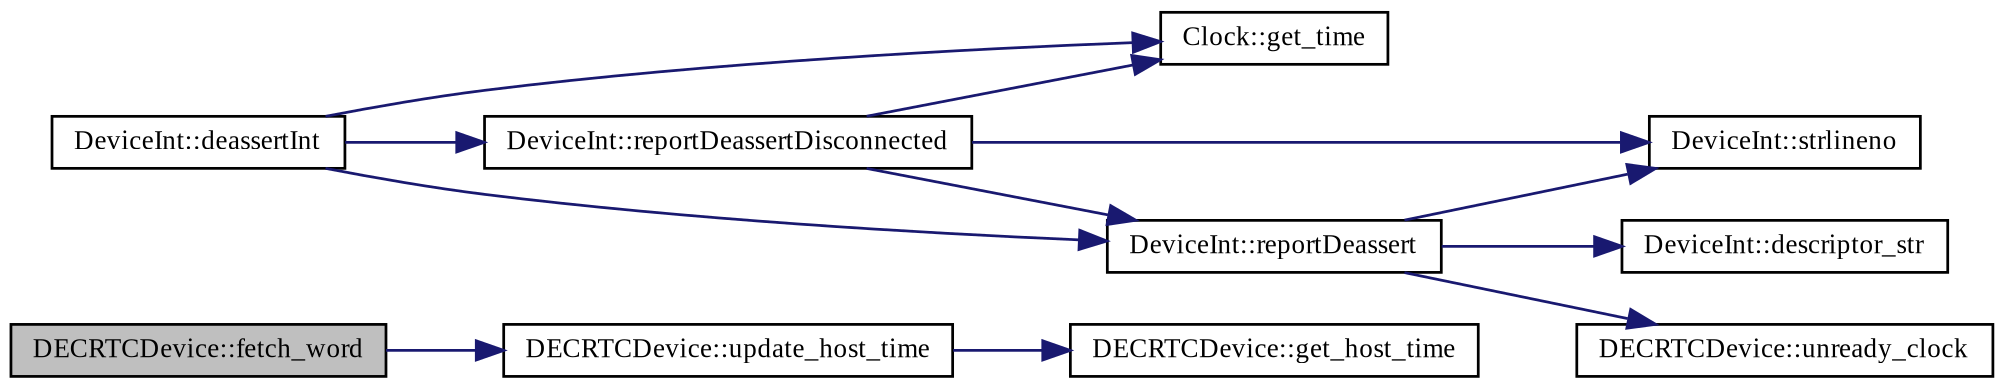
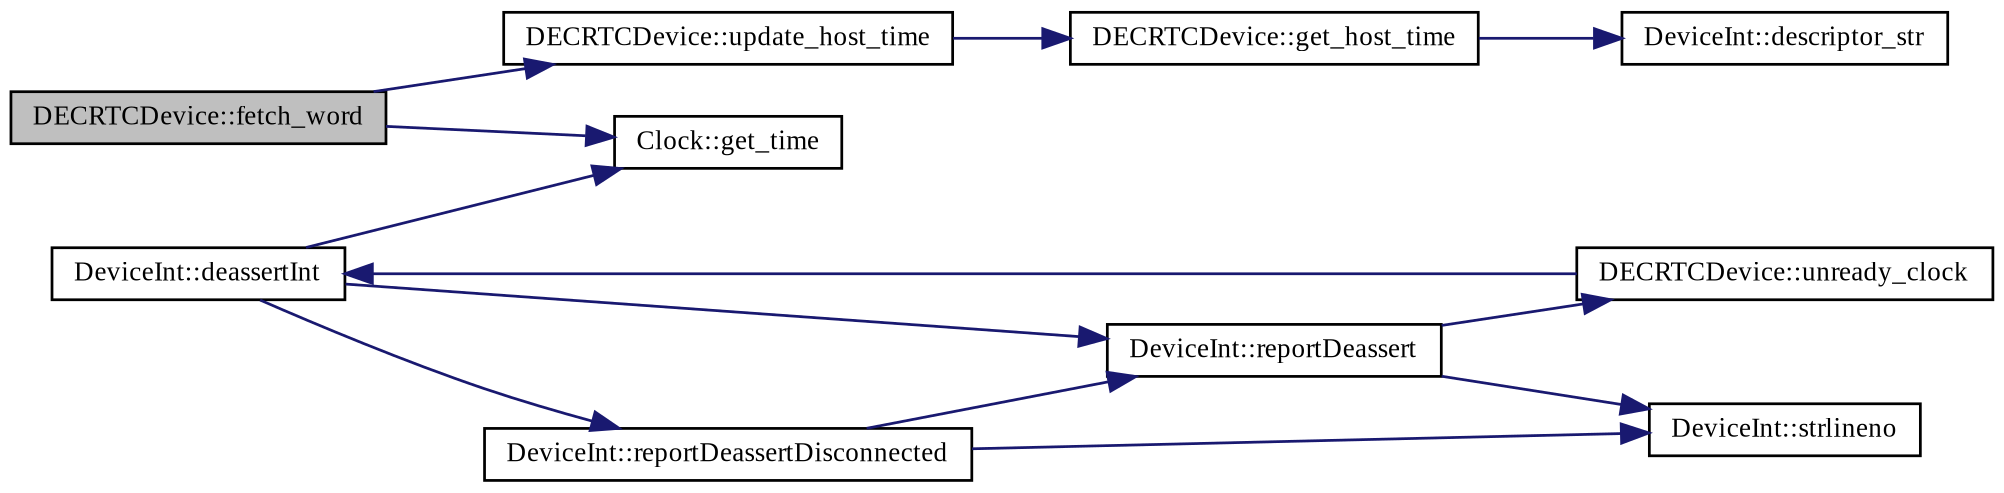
edge "DeviceInt::reportDeassertDisconnected" -> "Clock::get_time": now "DECRTCDevice::fetch_word" -> "Clock::get_time"
edge "DeviceInt::reportDeassert" -> "DeviceInt::descriptor_str": now "DECRTCDevice::get_host_time" -> "DeviceInt::descriptor_str"
edge "DECRTCDevice::unready_clock" -> "DeviceInt::deassertInt": added
